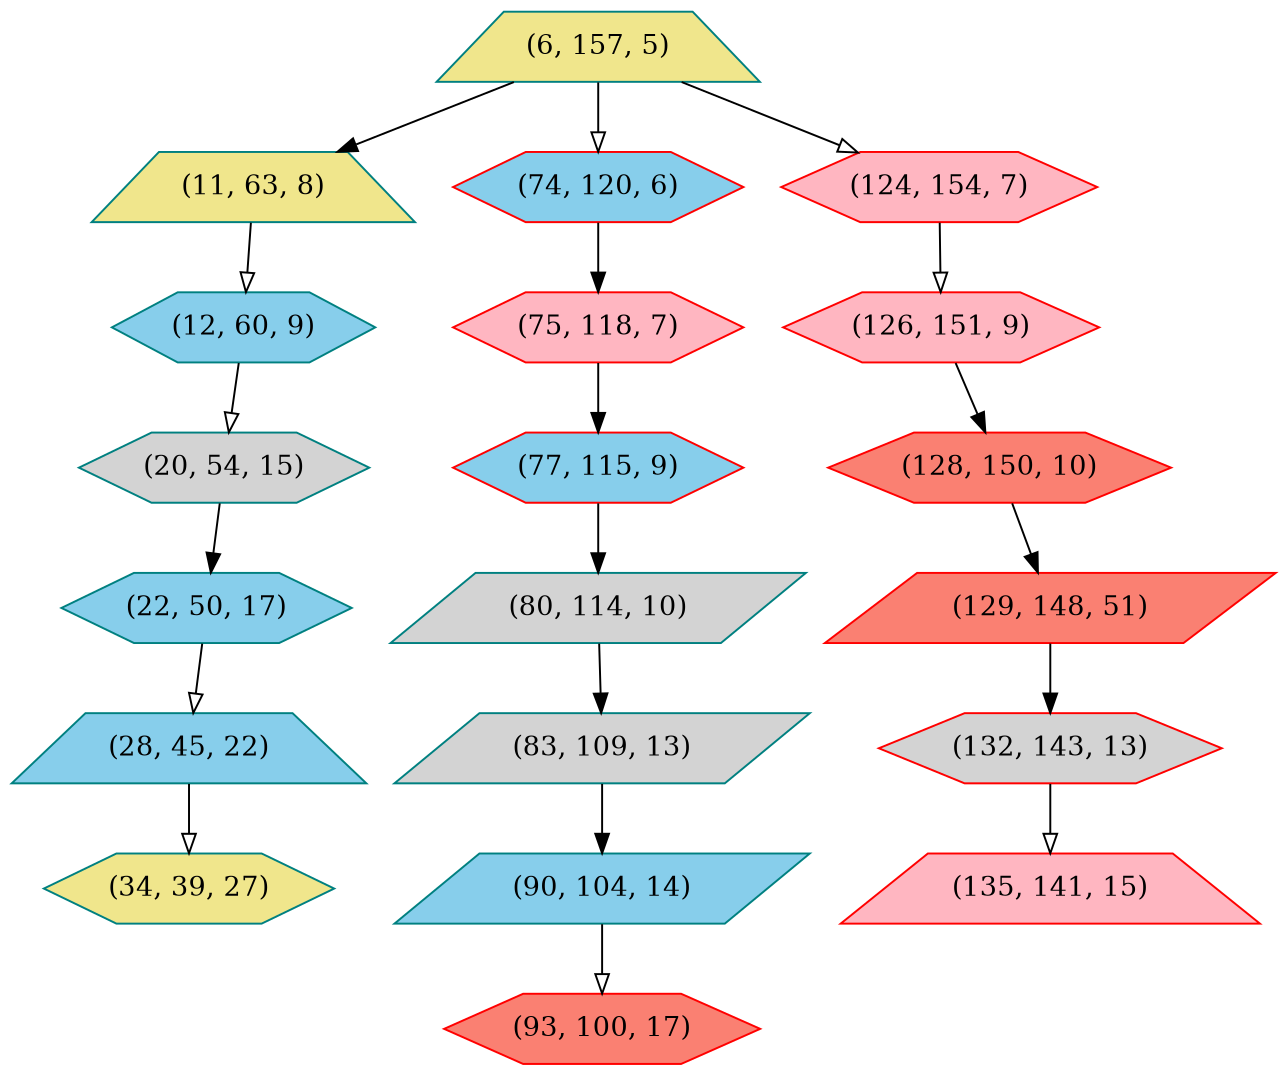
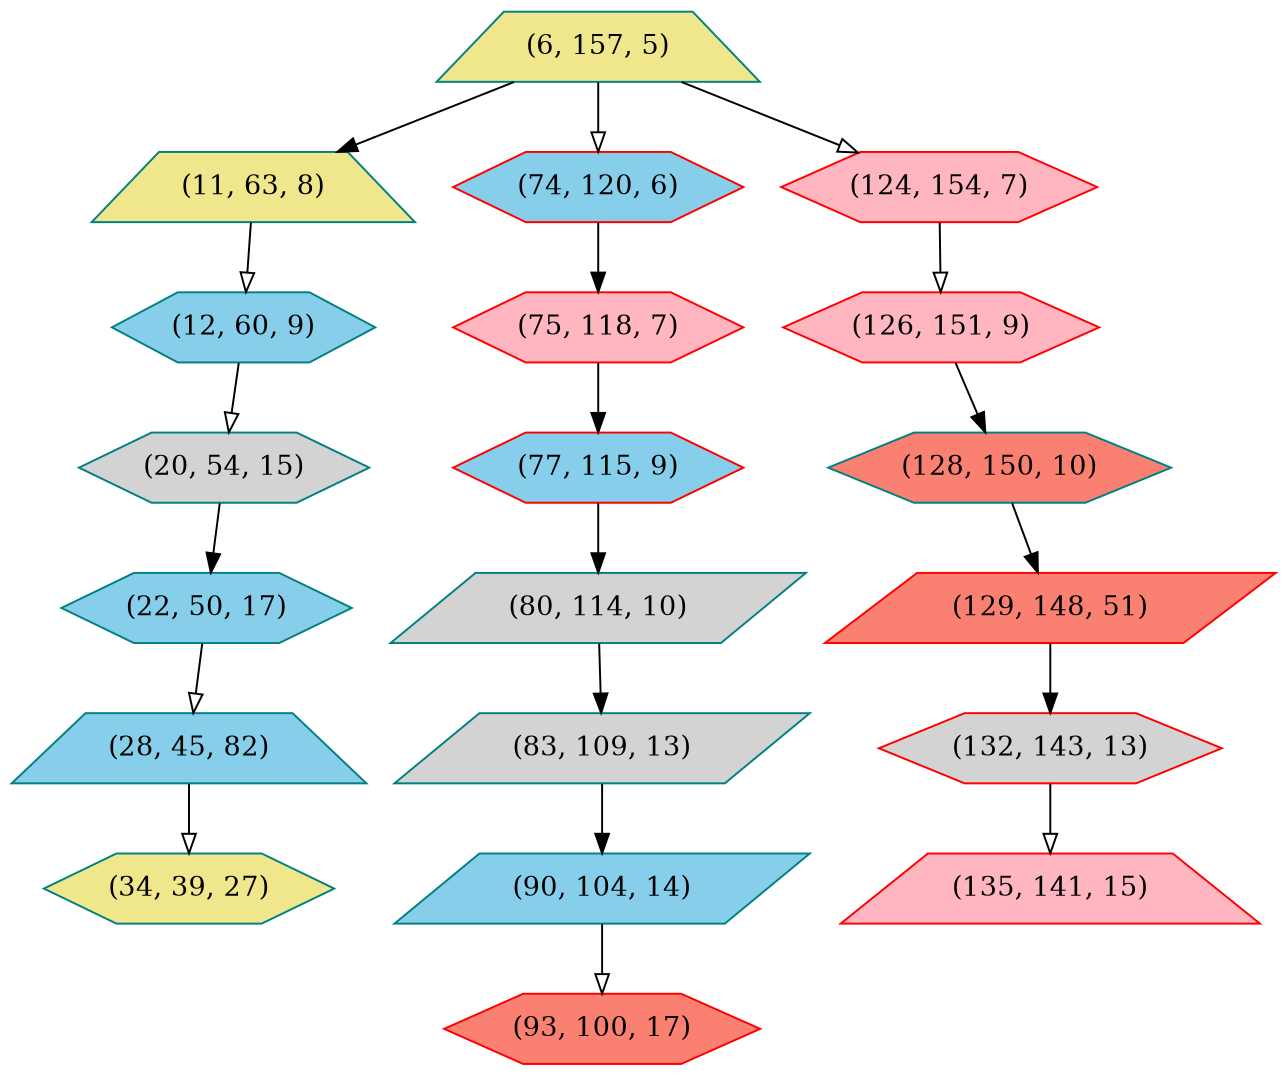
node "(128, 150, 10)": color red -> teal
node "(28, 45, 22)": label "(28, 45, 22)" -> "(28, 45, 82)"
